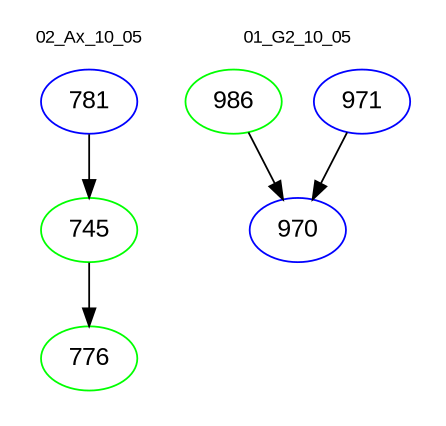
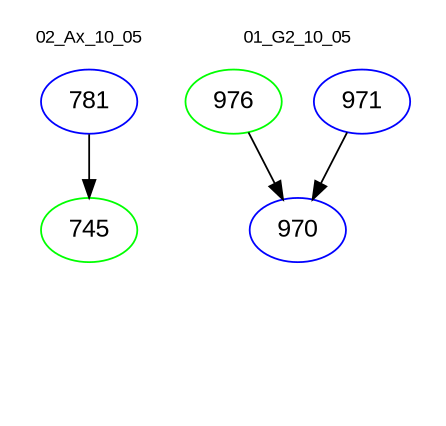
node "986": label "986" -> "976"
node "776": removed
